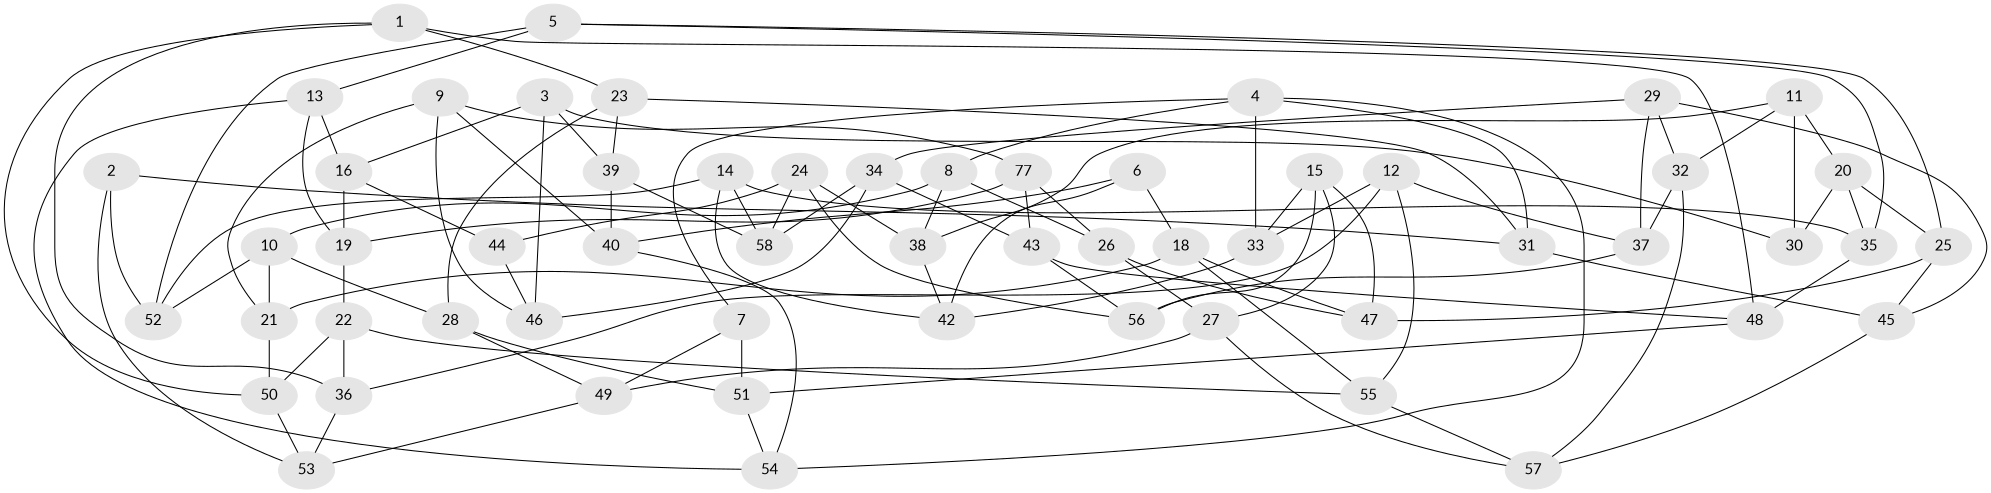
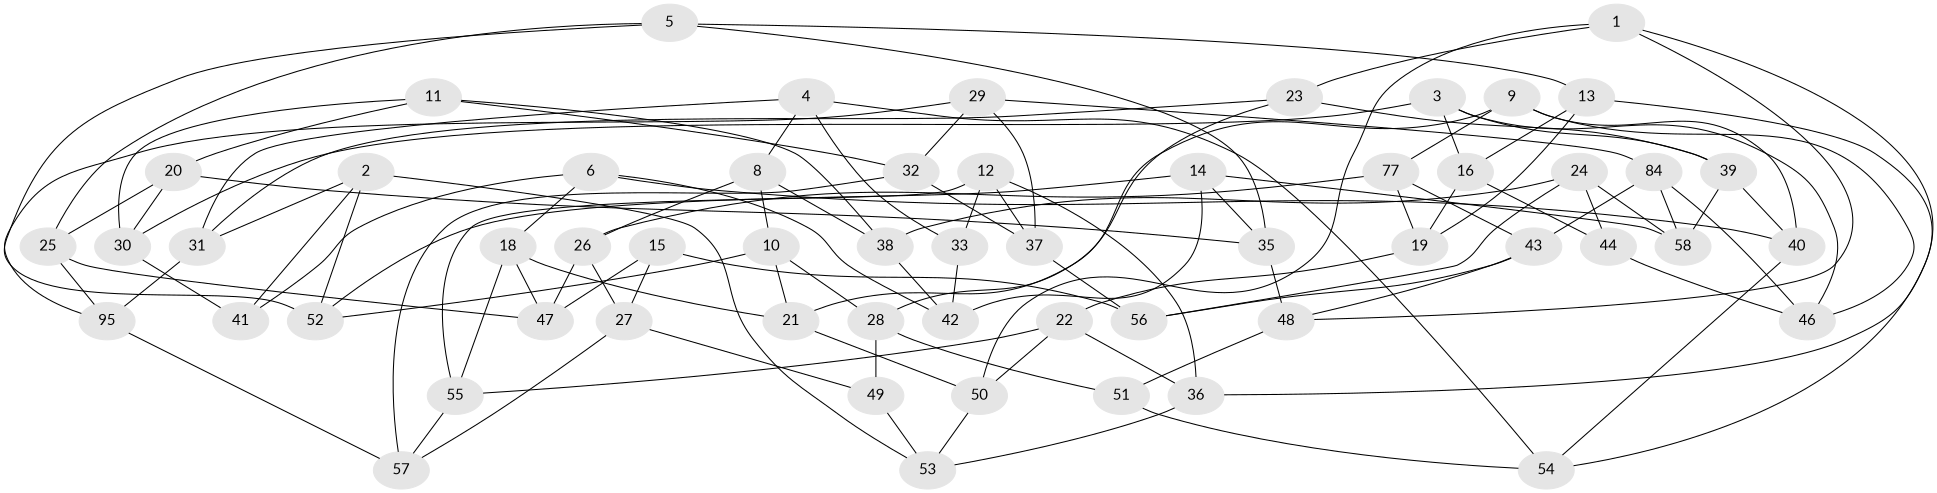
node "34": label "34" -> "84"
edge "15" -- "33": removed
node "41": added
node "7": removed
node "45": label "45" -> "95"
